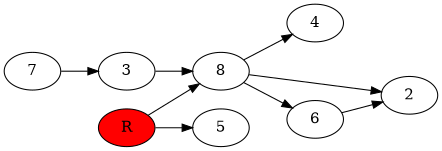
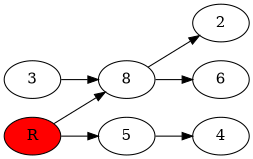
edge "8" -> "4": now "5" -> "4"
node "7": removed
edge "6" -> "2": removed
